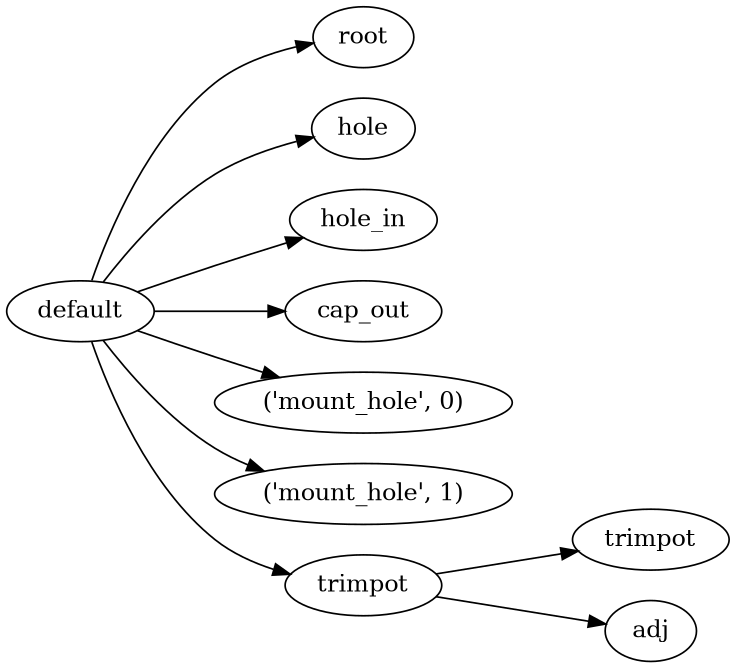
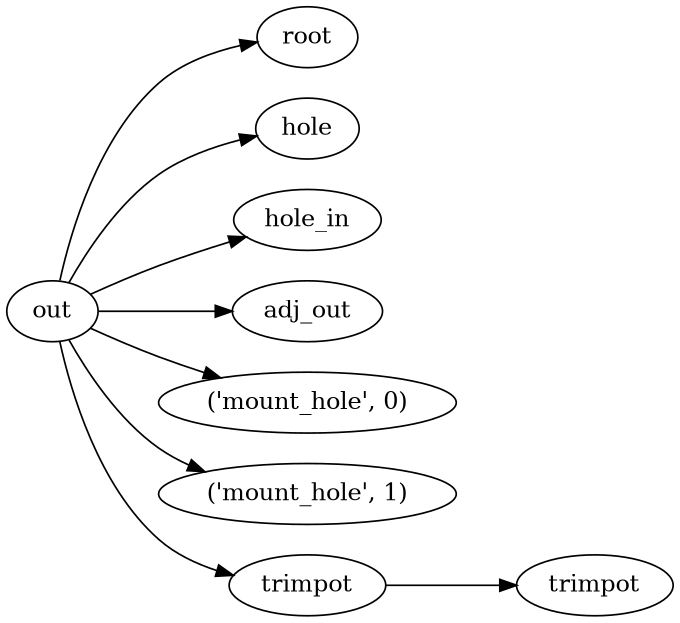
node "default": label "default" -> "out"
node "cap_out": label "cap_out" -> "adj_out"
node "adj": removed
